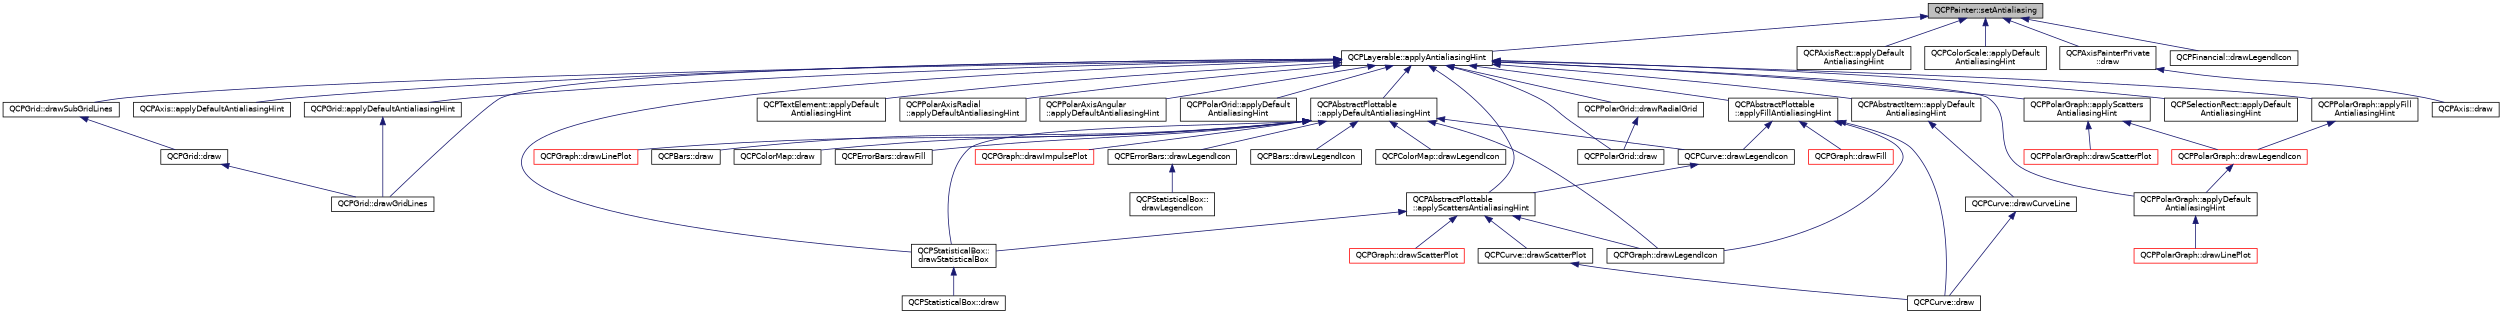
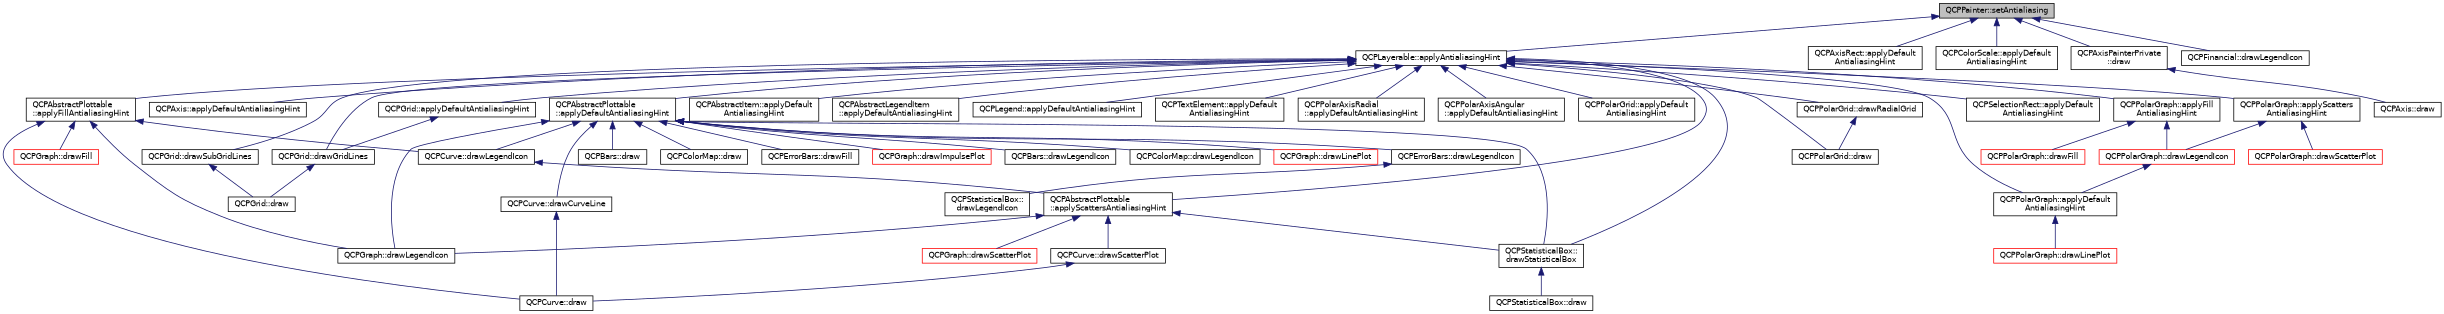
node "QCPAbstractLegendItem ::applyDefaultAntialiasingHint": added
node "QCPLegend::applyDefaultAntialiasingHint": added
node "QCPPolarGraph::drawFill": added
edge "QCPCurve::drawCurveLine" -> "QCPAbstractItem::applyDefault AntialiasingHint": now "QCPCurve::drawCurveLine" -> "QCPAbstractPlottable ::applyDefaultAntialiasingHint"
edge "QCPGrid::drawGridLines" -> "QCPGrid::draw": reversed
